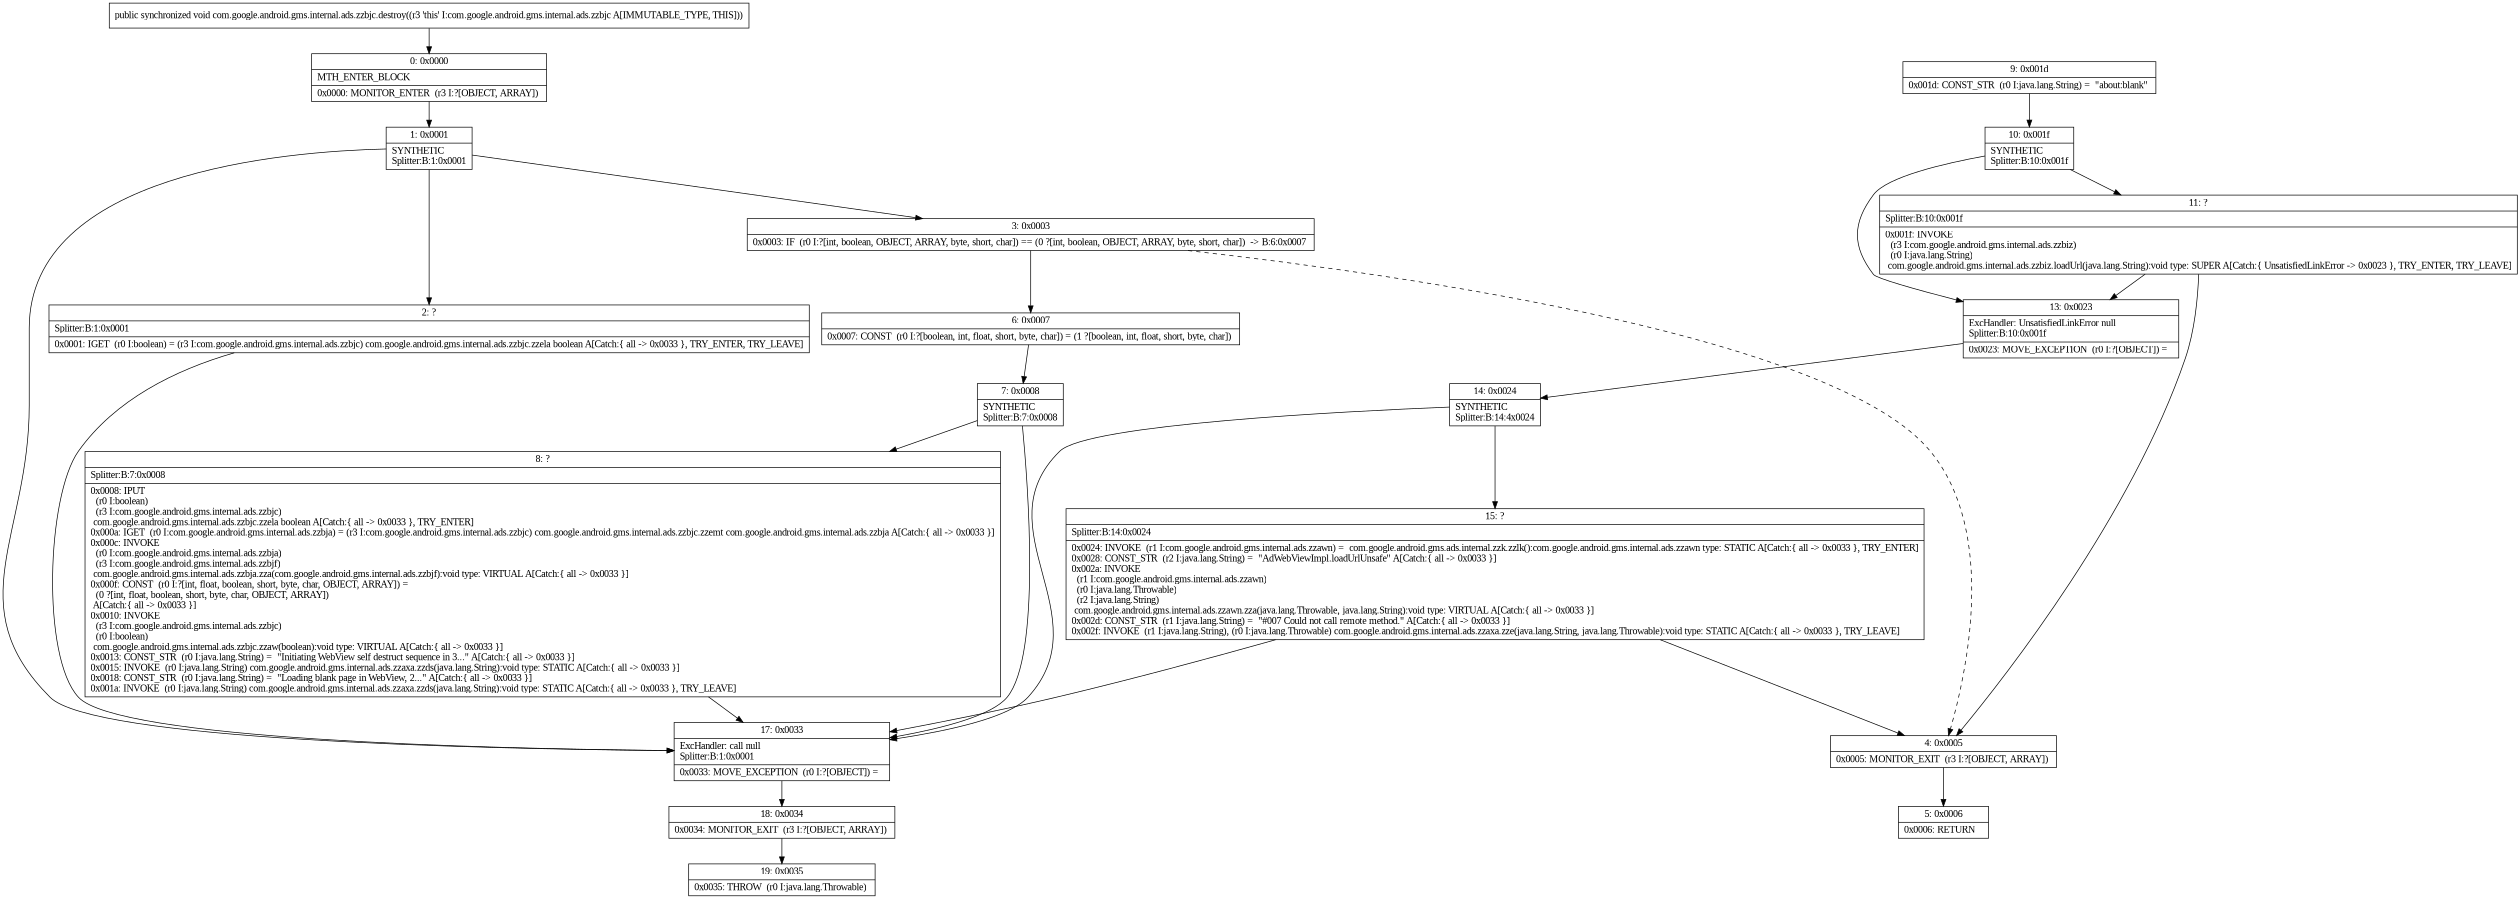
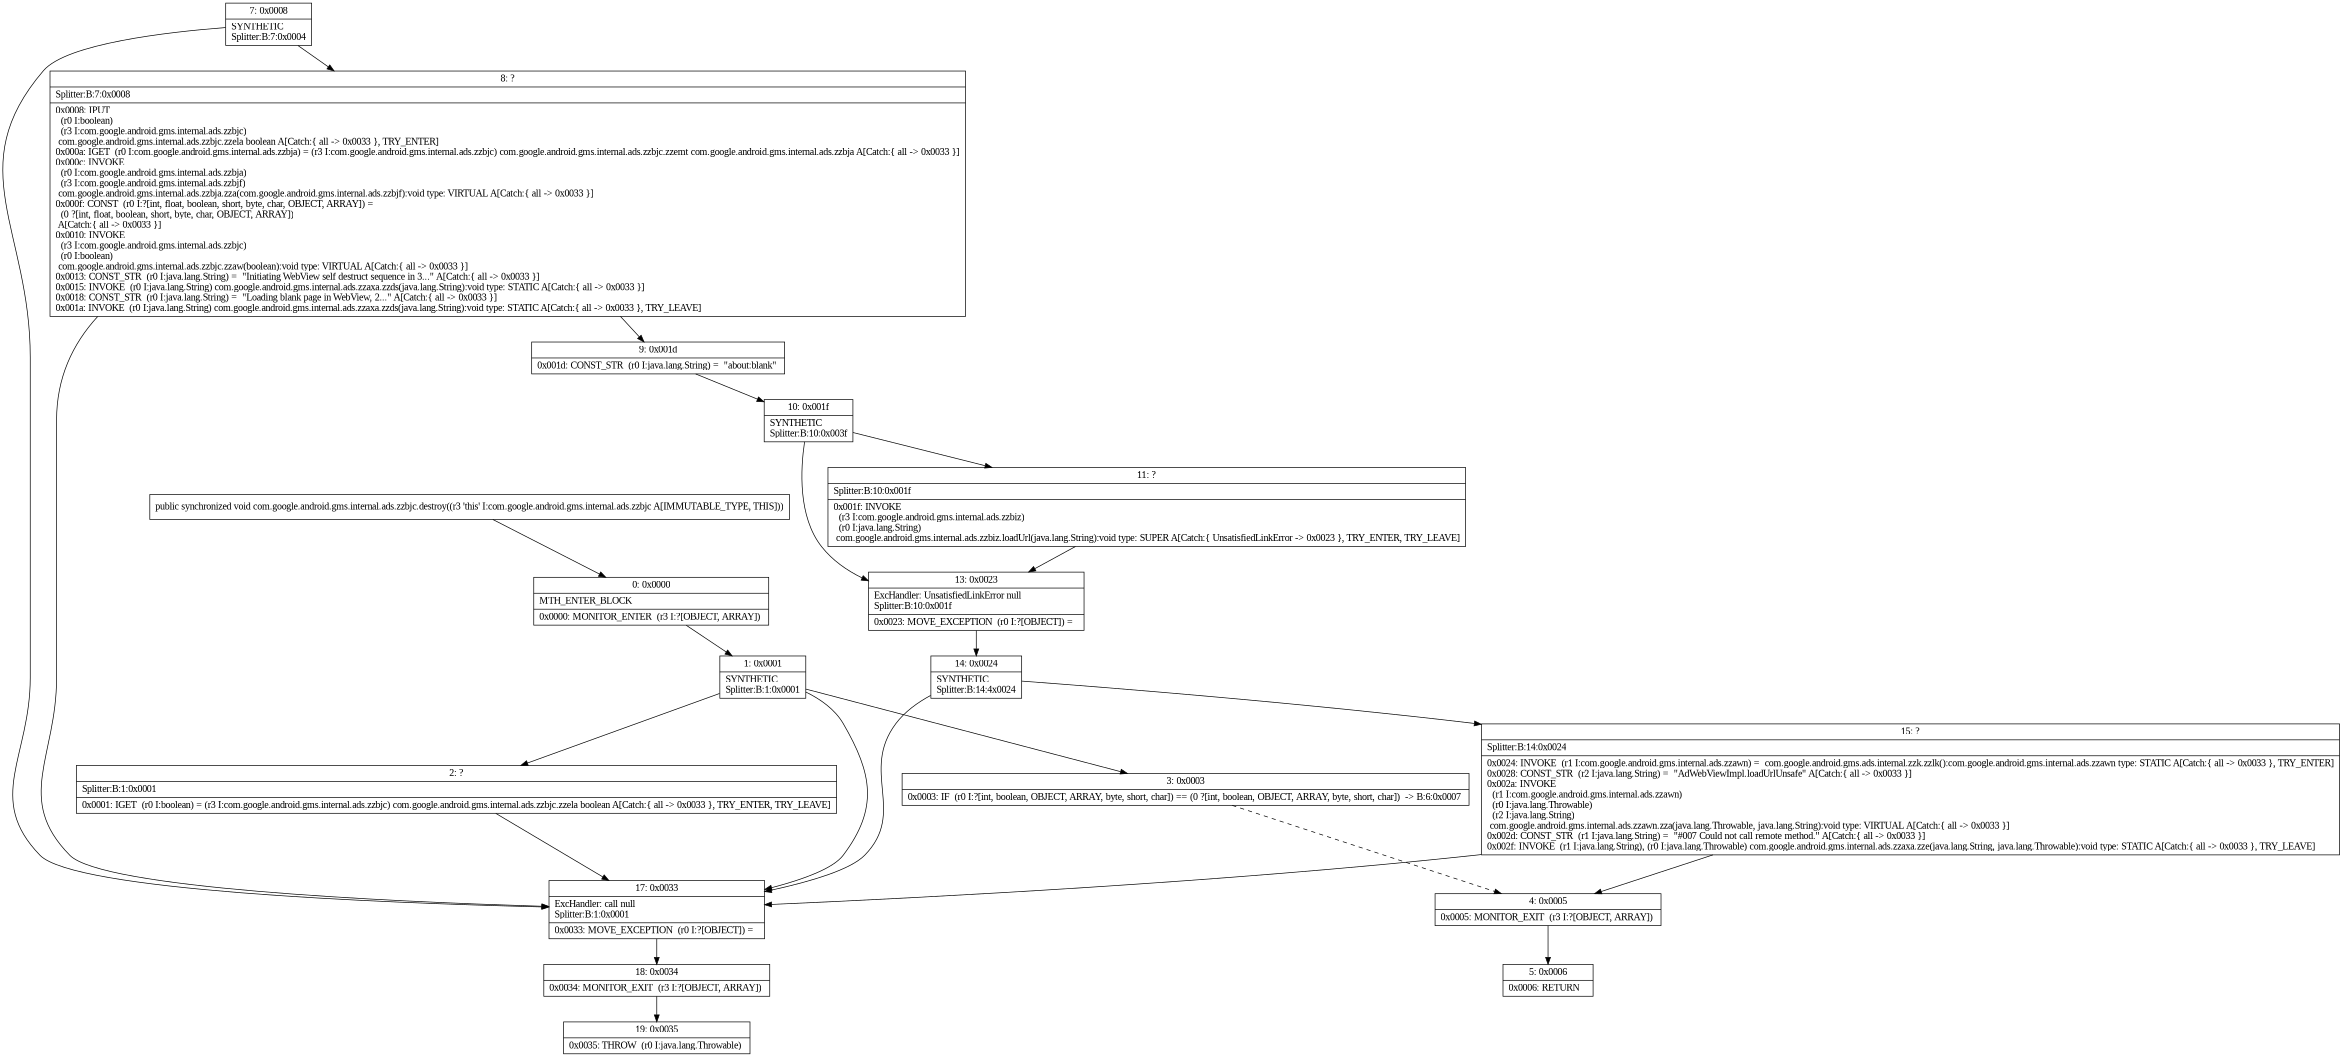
node "10: 0x001f": text "Splitter:B:10:0x001f" -> "Splitter:B:10:0x003f"
edge "8: ?" -> "9: 0x001d": added
node "6: 0x0007": removed
node "7: 0x0008": text "Splitter:B:7:0x0008" -> "Splitter:B:7:0x0004"
edge "11: ?" -> "4: 0x0005": removed
